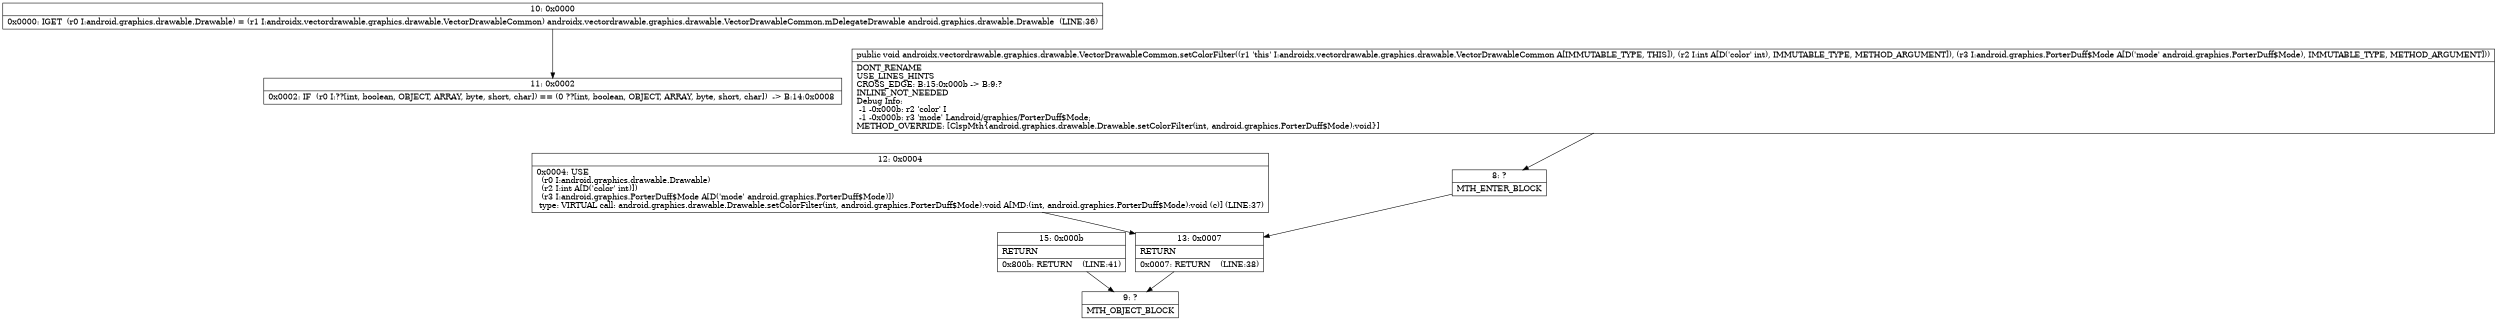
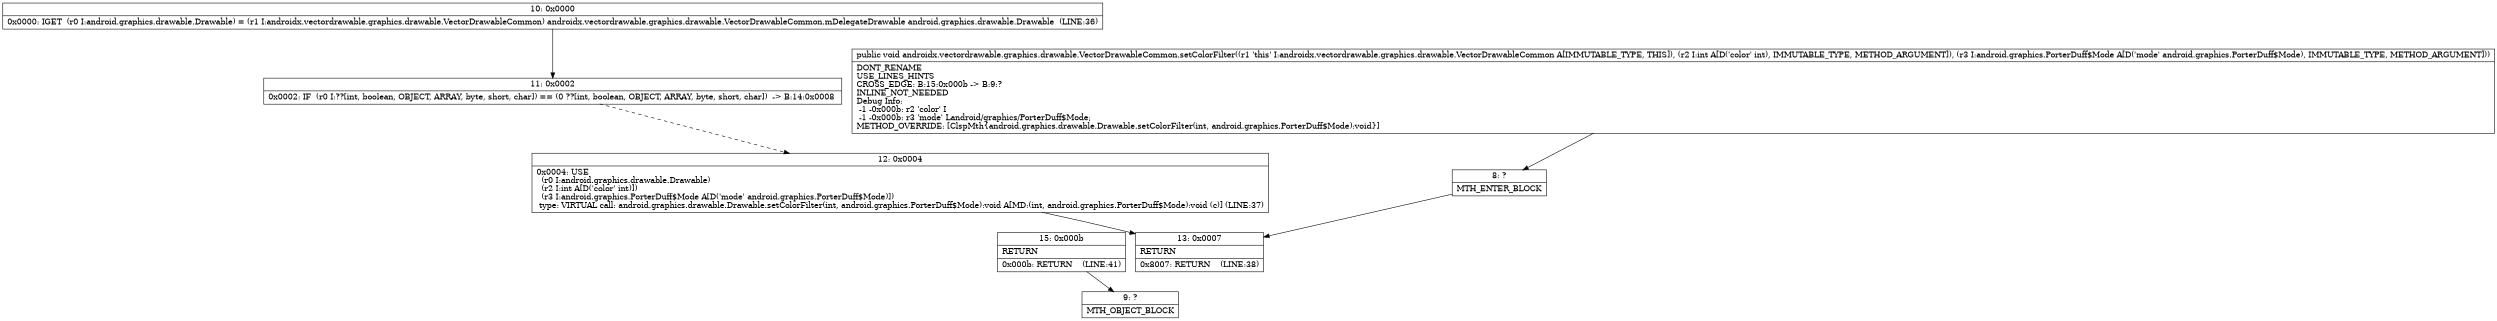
edge "11: 0x0002" -> "12: 0x0004": added
node "15: 0x000b": text "0x800b: RETURN    (LINE:41)" -> "0x000b: RETURN    (LINE:41)"
node "13: 0x0007": text "0x0007: RETURN    (LINE:38)" -> "0x8007: RETURN    (LINE:38)"
edge "13: 0x0007" -> "9: ?": removed
